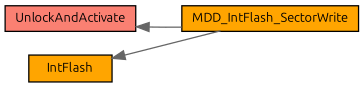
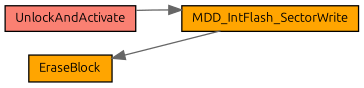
edge "MDD_IntFlash_SectorWrite" -> "UnlockAndActivate": reversed
node "IntFlash": label "IntFlash" -> "EraseBlock"
